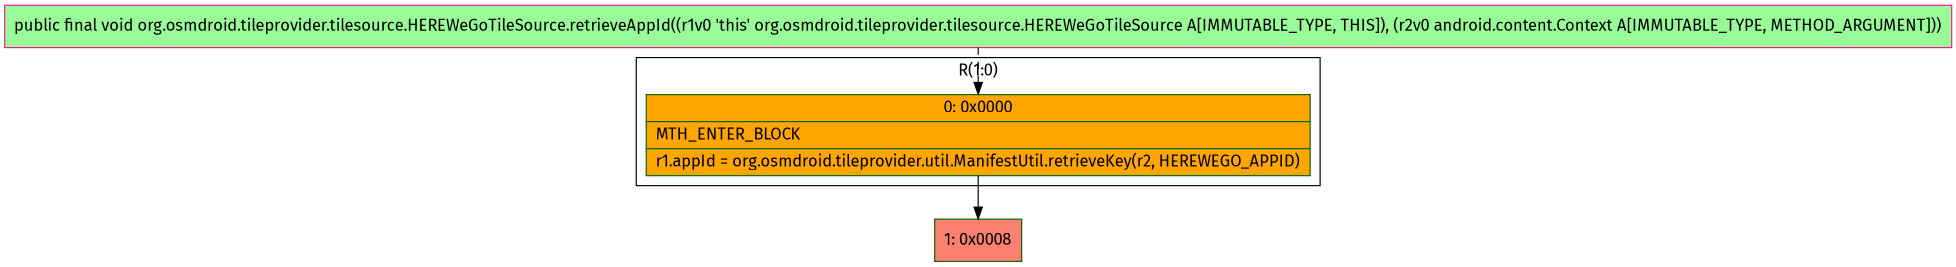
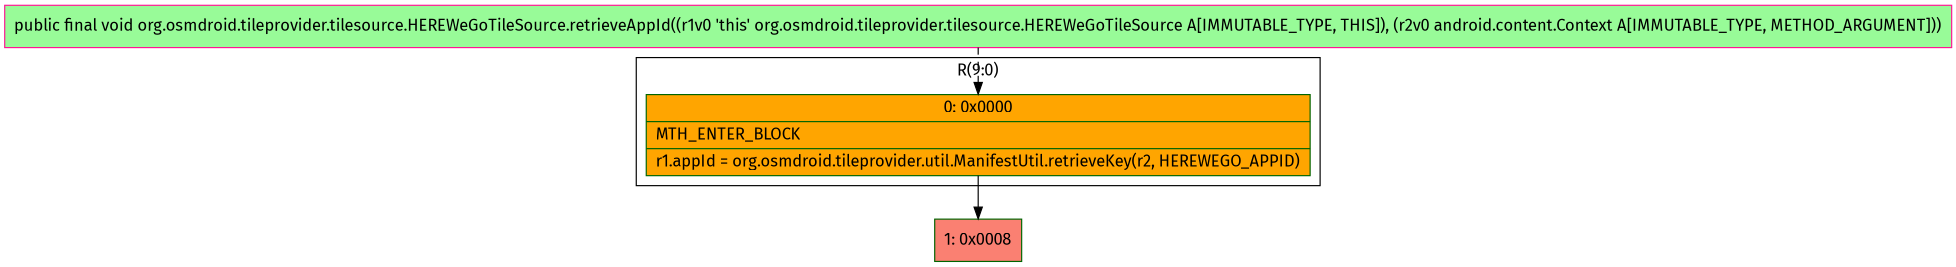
cluster "R(1:0)": label "R(1:0)" -> "R(9:0)"
